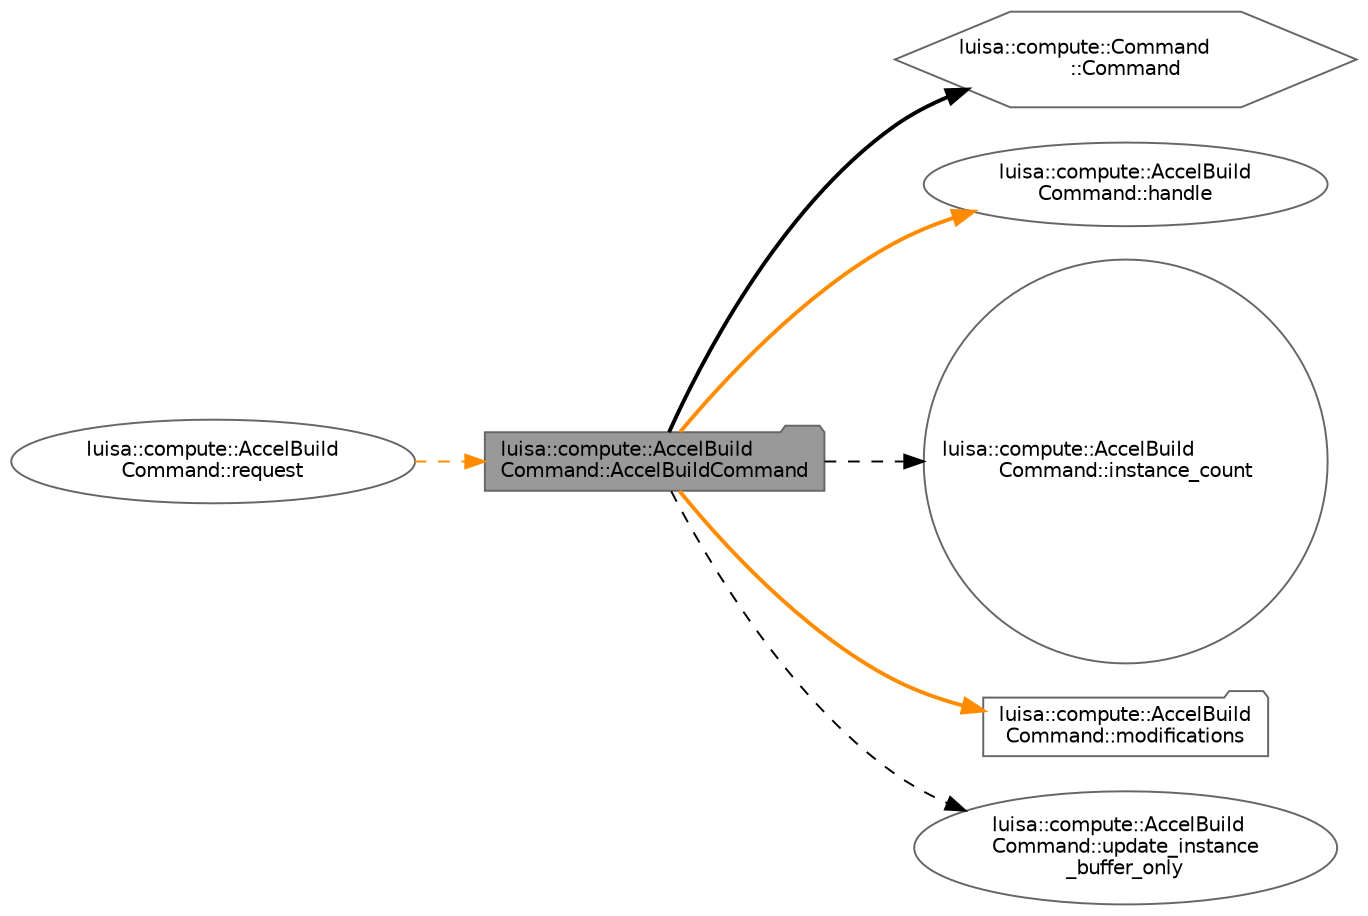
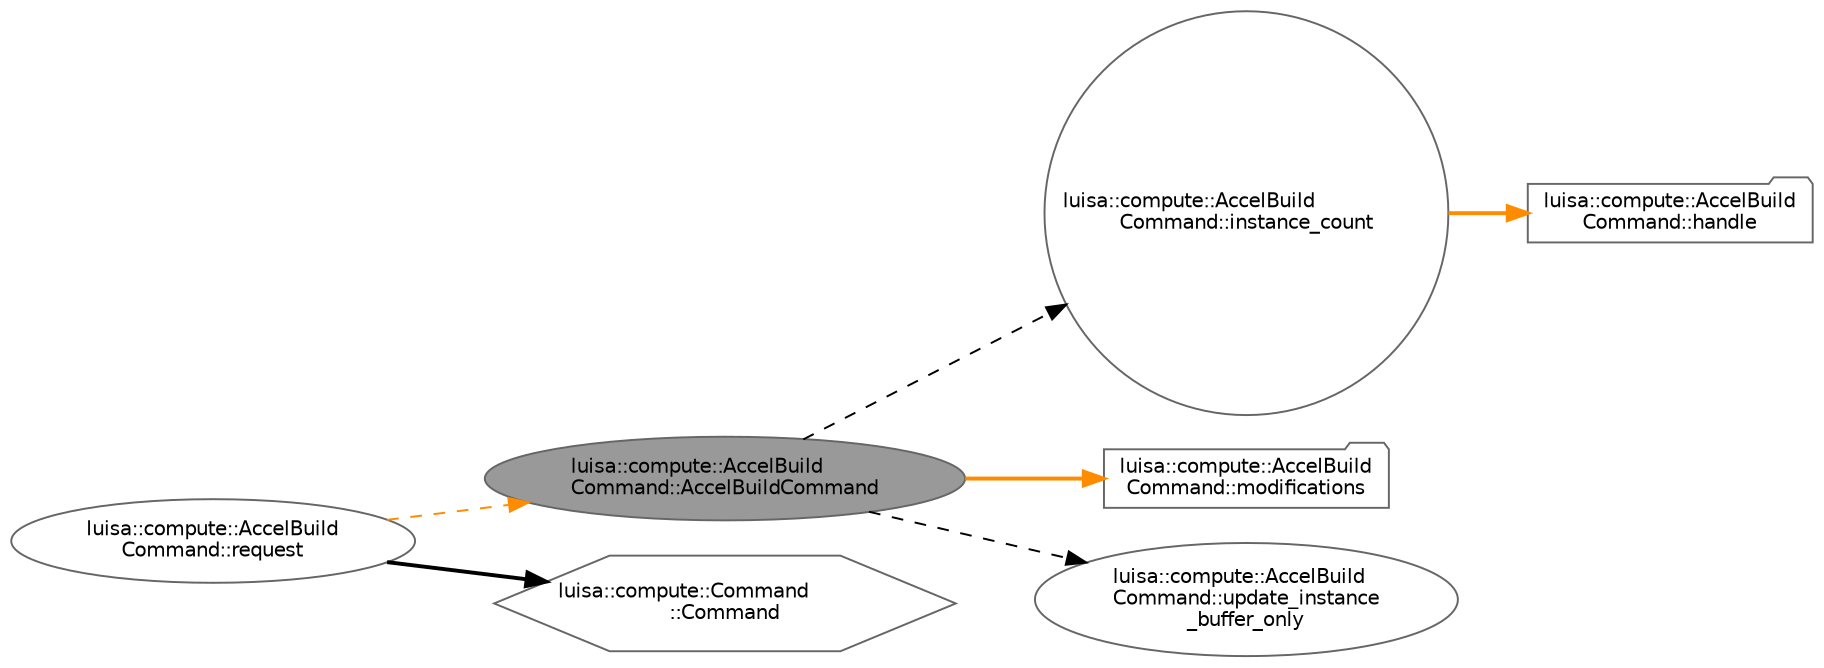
node "luisa::compute::AccelBuild Command::handle": shape ellipse -> folder
edge "luisa::compute::AccelBuild Command::AccelBuildCommand" -> "luisa::compute::Command ::Command": now "luisa::compute::AccelBuild Command::request" -> "luisa::compute::Command ::Command"
edge "luisa::compute::AccelBuild Command::AccelBuildCommand" -> "luisa::compute::AccelBuild Command::handle": now "luisa::compute::AccelBuild Command::instance_count" -> "luisa::compute::AccelBuild Command::handle"
node "luisa::compute::AccelBuild Command::AccelBuildCommand": shape folder -> ellipse
